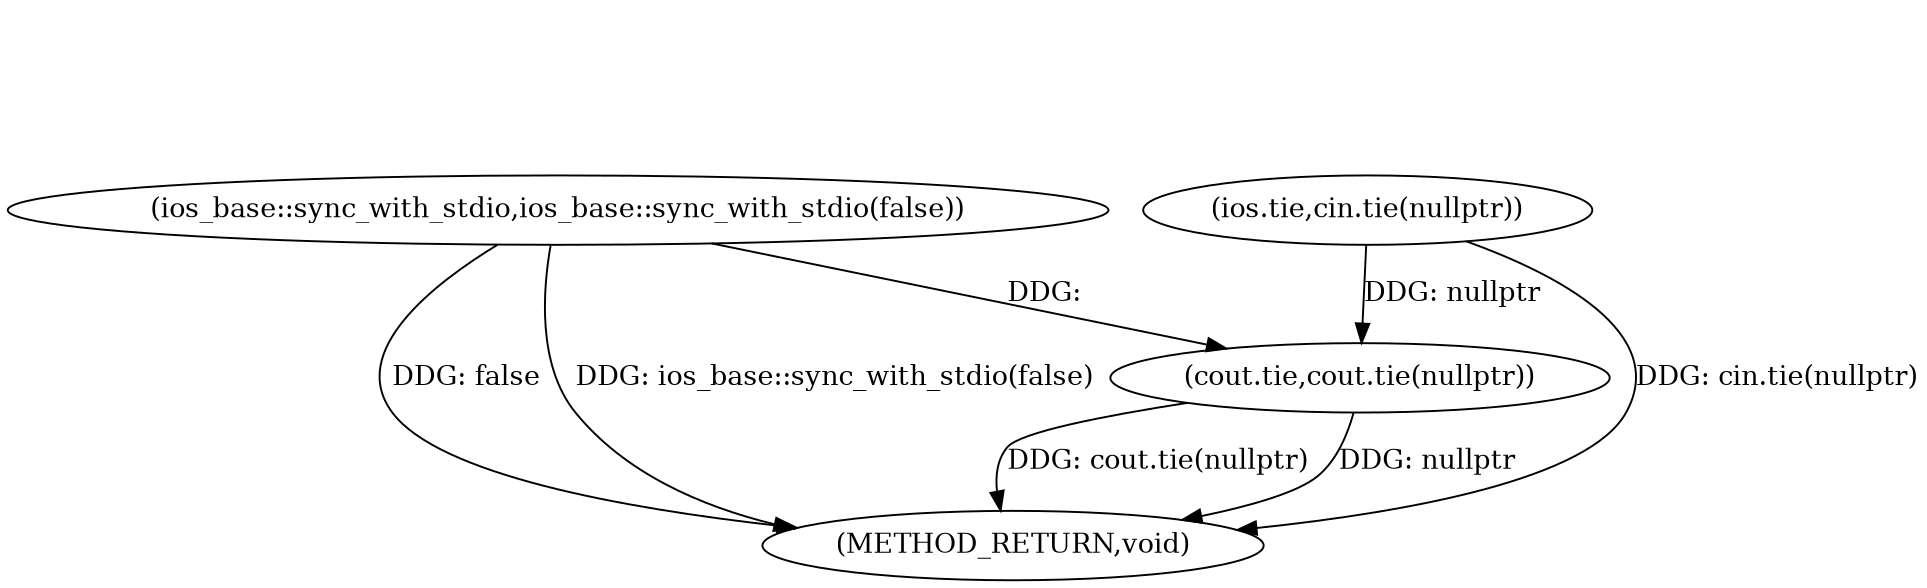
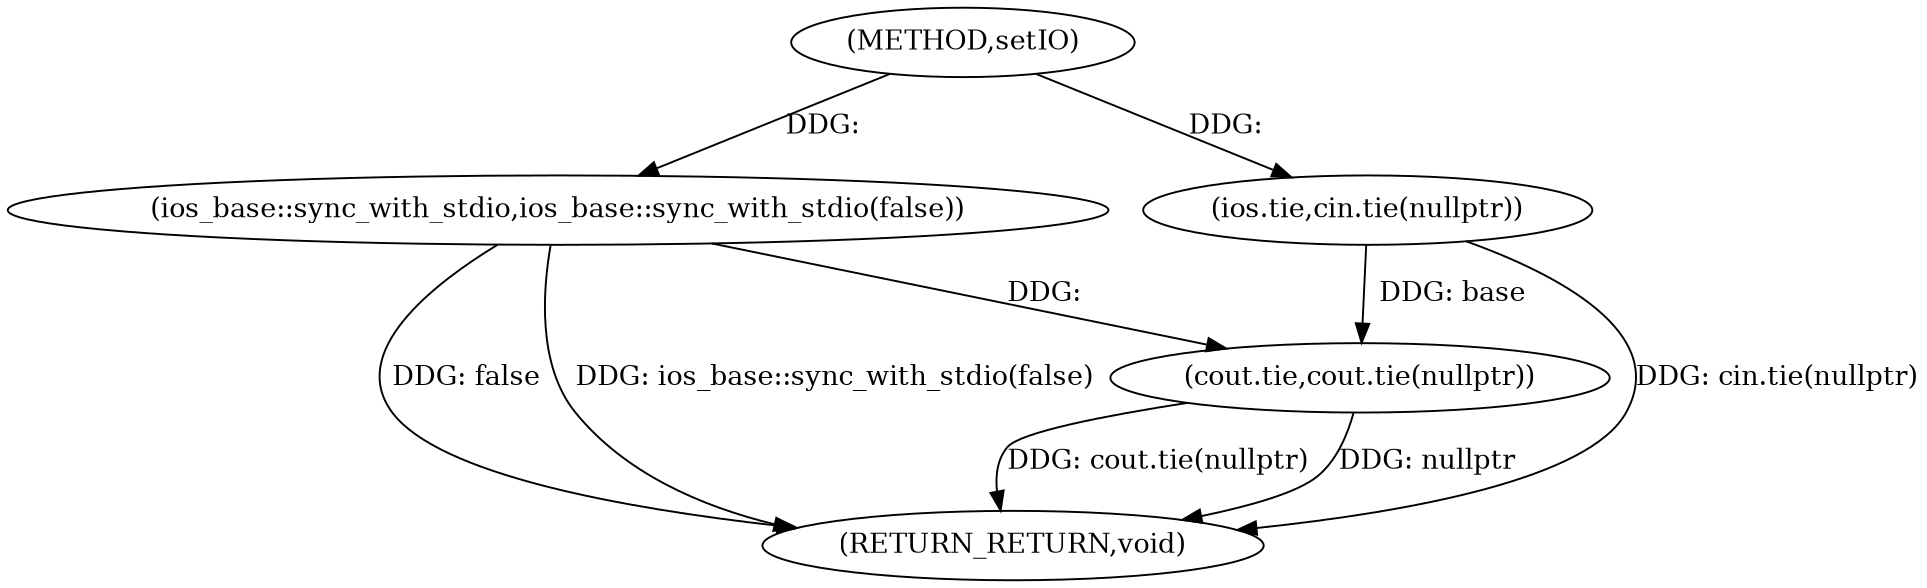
node "(METHOD,setIO)": added
edge "(ios.tie,cin.tie(nullptr))" -> "(cout.tie,cout.tie(nullptr))": label "DDG: nullptr" -> "DDG: base"
node "(METHOD_RETURN,void)": label "(METHOD_RETURN,void)" -> "(RETURN_RETURN,void)"
